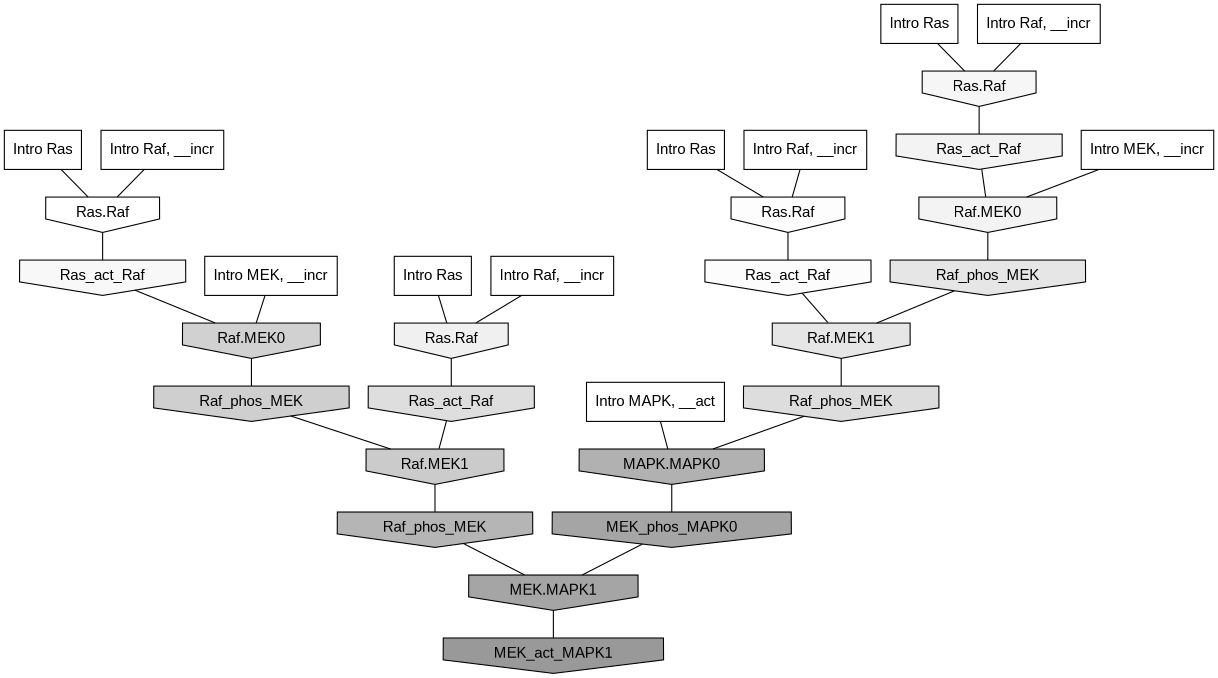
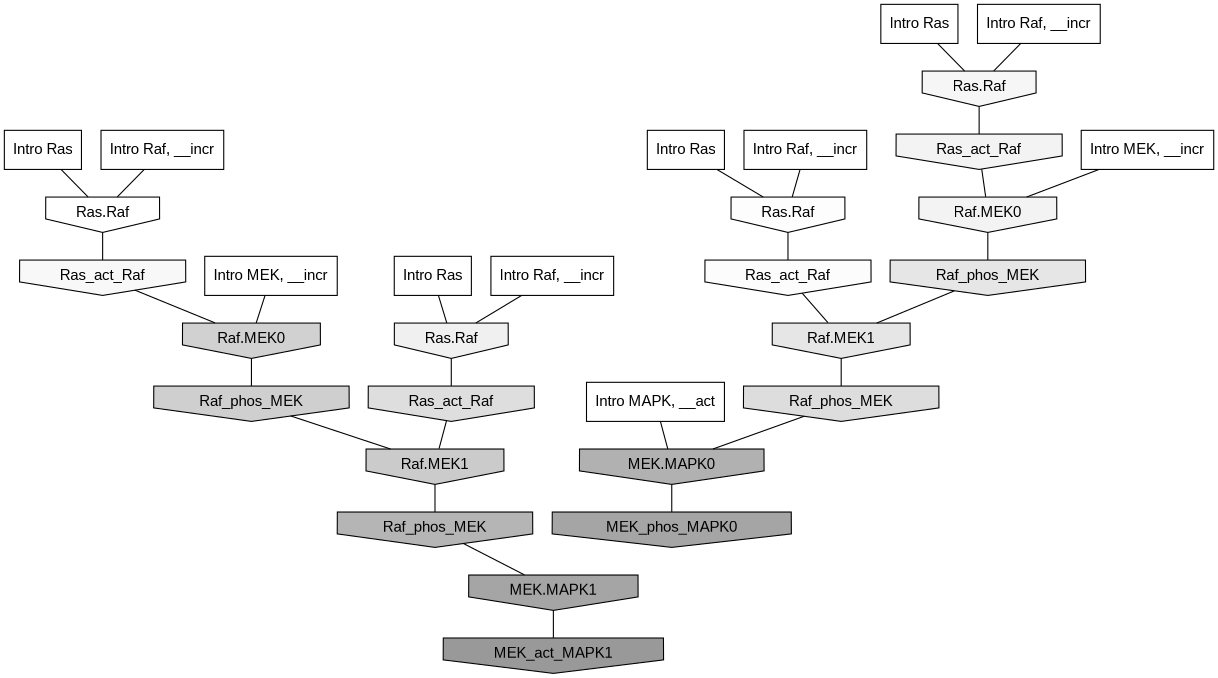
node "MAPK.MAPK0": label "MAPK.MAPK0" -> "MEK.MAPK0"
edge "MEK_phos_MAPK0" -- "MEK.MAPK1": removed
